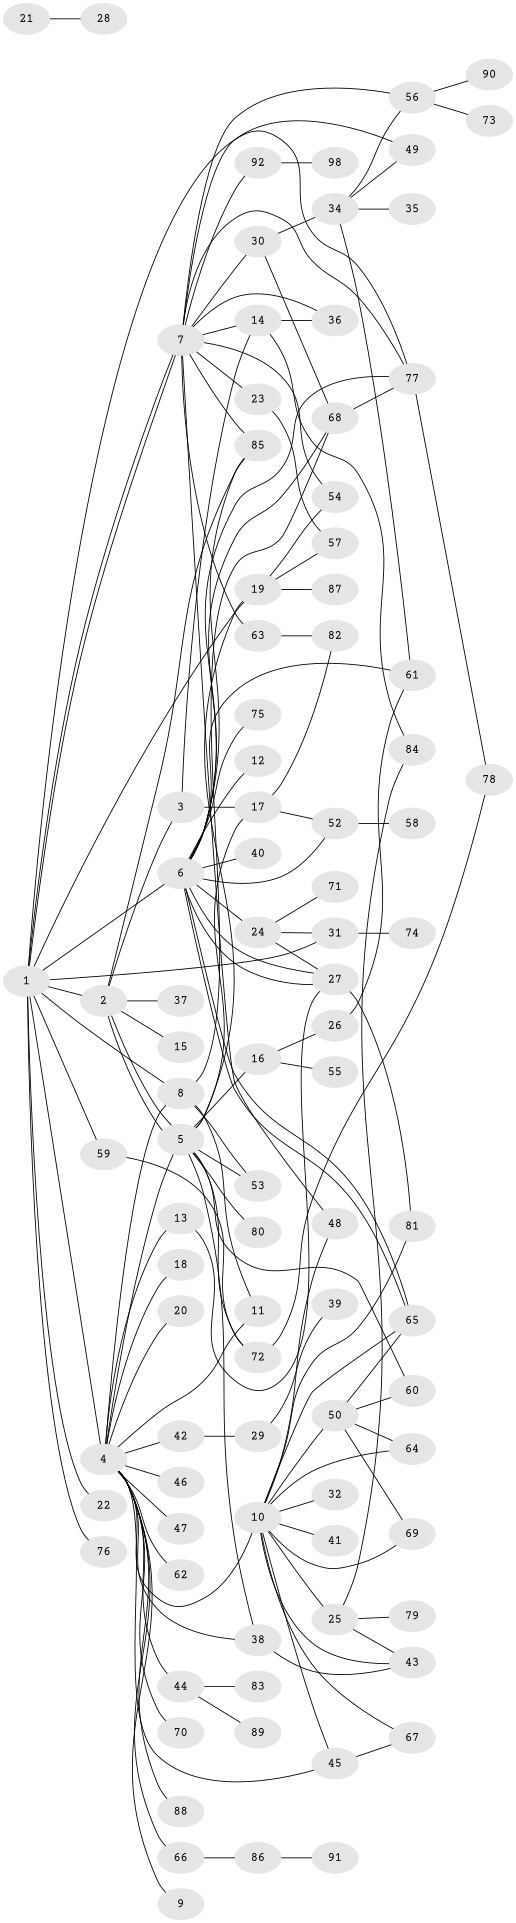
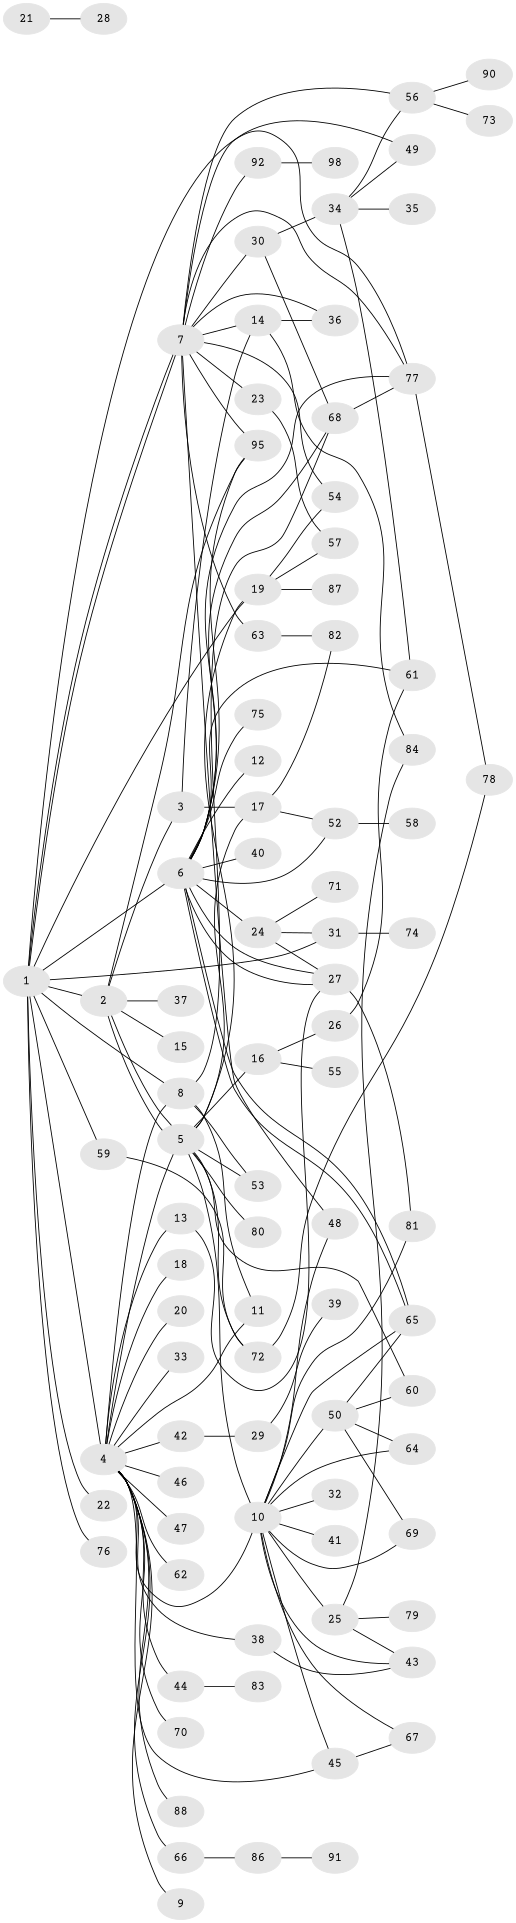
node "85": label "85" -> "95"
node "33": added
edge "5" -- "38": now "5" -- "10"
node "89": removed
